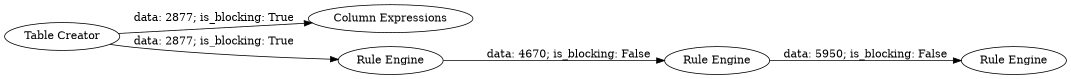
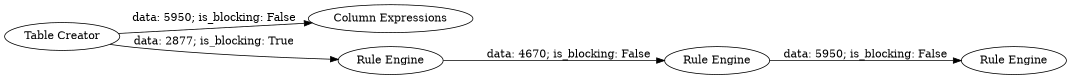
edge "Table Creator" -> "Column Expressions": label "data: 2877; is_blocking: True" -> "data: 5950; is_blocking: False"
